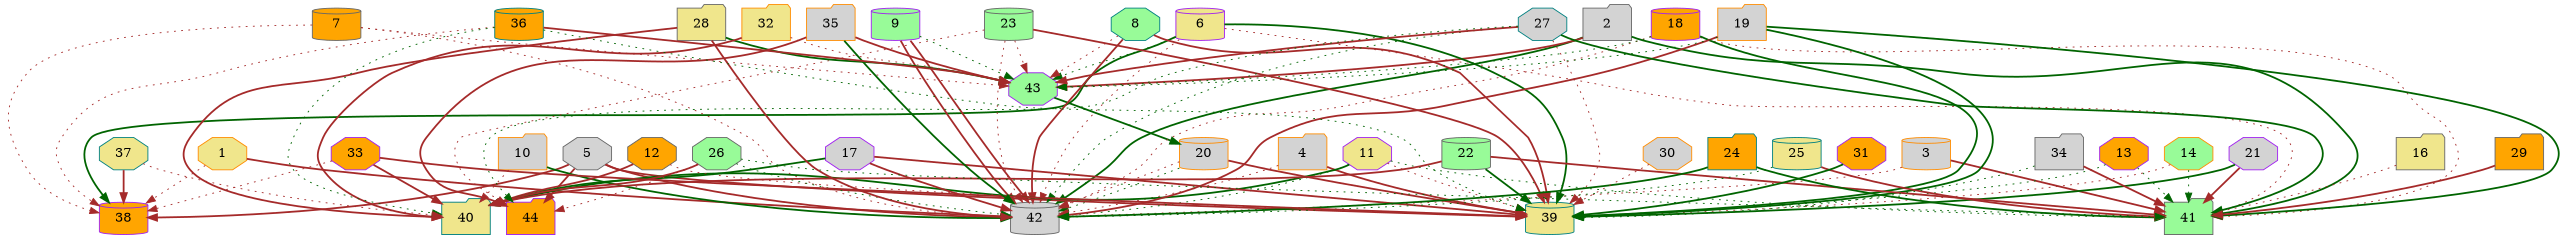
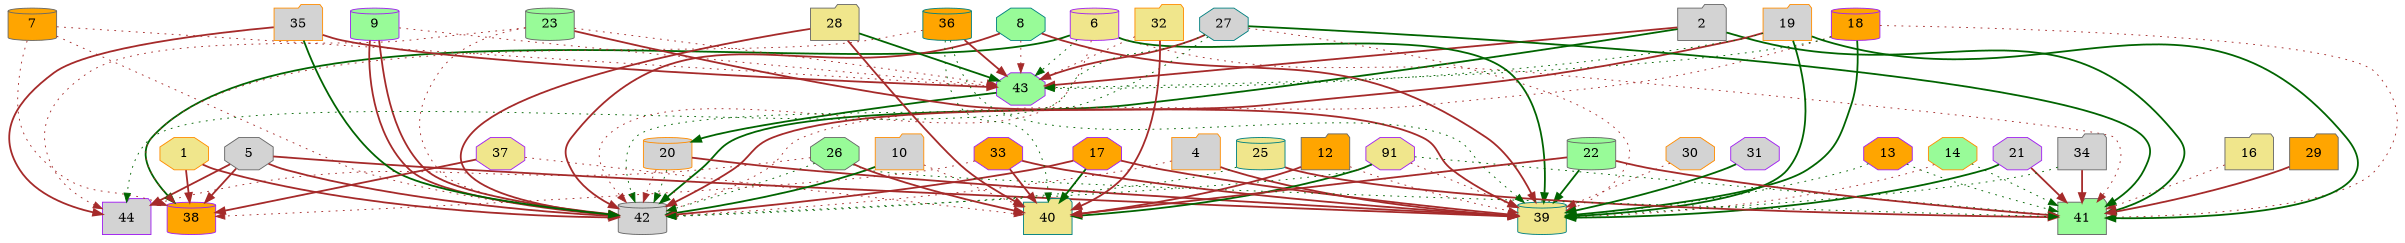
edge "9" -> "43": color darkgreen -> brown
node "37": color teal -> purple
node "12": shape octagon -> folder
node "17": fillcolor lightgrey -> orange
node "11": label "11" -> "91"
node "24": removed
node "31": fillcolor orange -> lightgrey
node "3": removed
edge "1" -> "38": style dotted -> bold
node "44": fillcolor orange -> lightgrey
